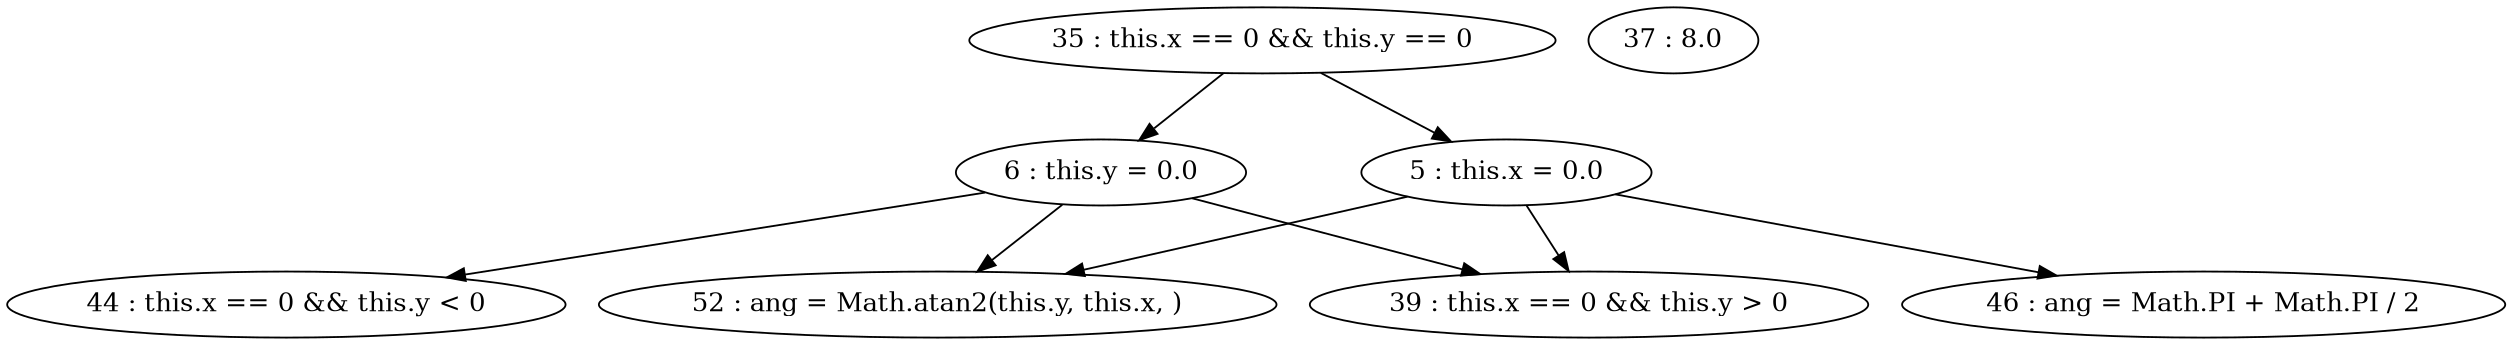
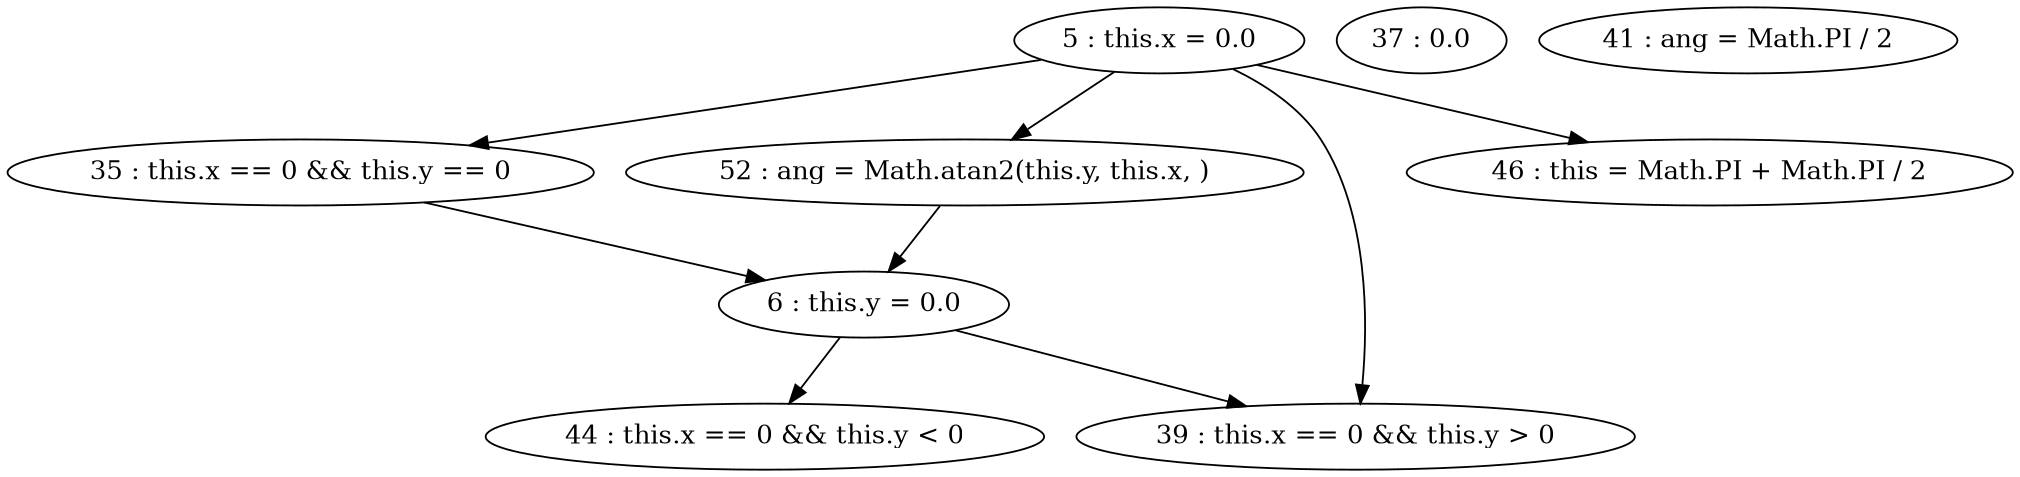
node "37 : 8.0": label "37 : 8.0" -> "37 : 0.0"
node "41 : ang = Math.PI / 2": added
edge "35 : this.x == 0 && this.y == 0" -> "5 : this.x = 0.0": reversed
edge "6 : this.y = 0.0" -> "52 : ang = Math.atan2(this.y, this.x, )": reversed
node "46 : ang = Math.PI + Math.PI / 2": label "46 : ang = Math.PI + Math.PI / 2" -> "46 : this = Math.PI + Math.PI / 2"
